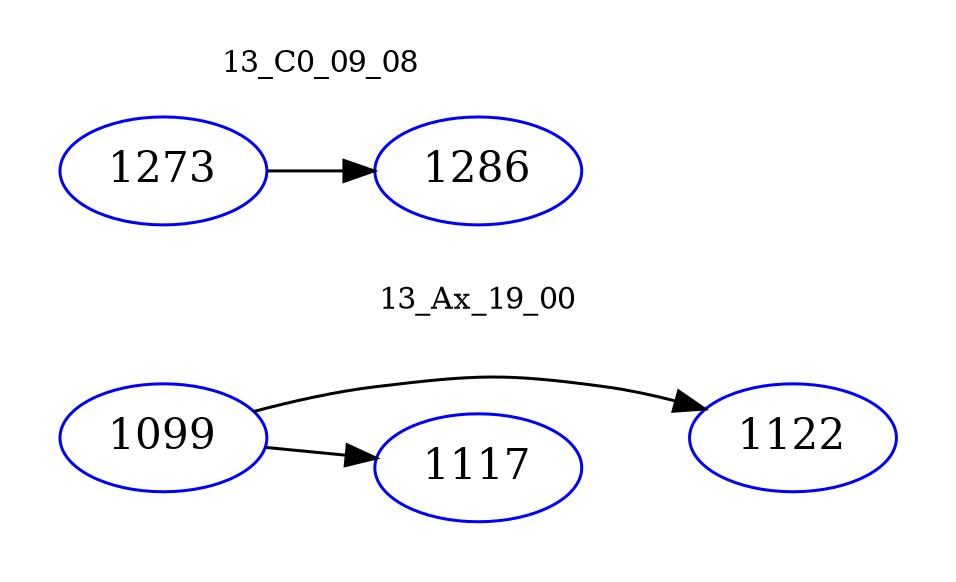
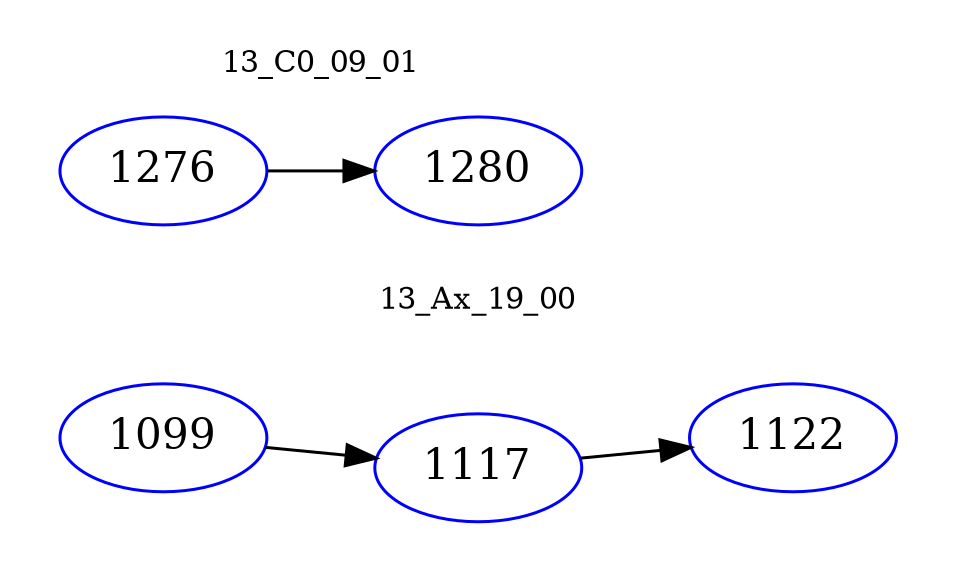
cluster "13_C0_09_08": label "13_C0_09_08" -> "13_C0_09_01"
node "1273": label "1273" -> "1276"
node "1286": label "1286" -> "1280"
edge "1099" -> "1122": now "1117" -> "1122"
